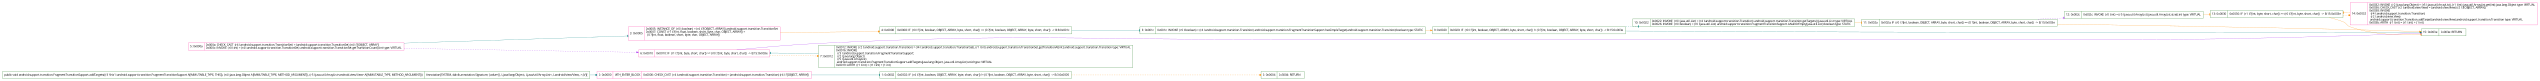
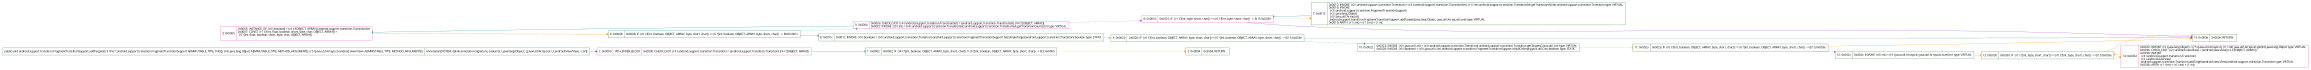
edge "4: 0x0008" -> "5: 0x000a": added
edge "4: 0x0008" -> "8: 0x001c": color teal -> purple
